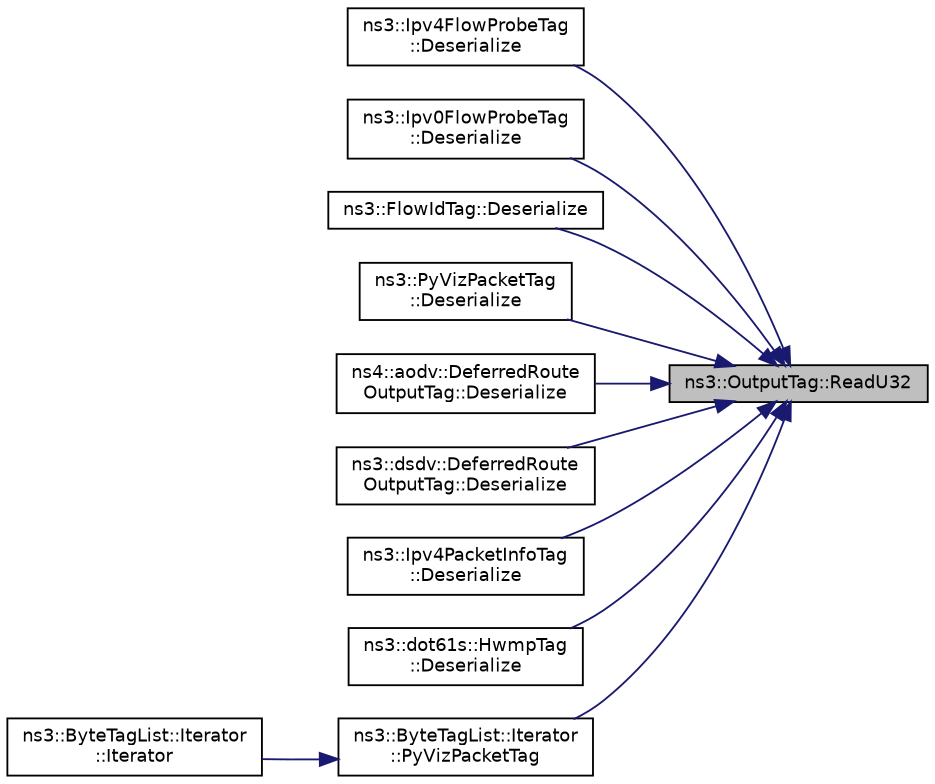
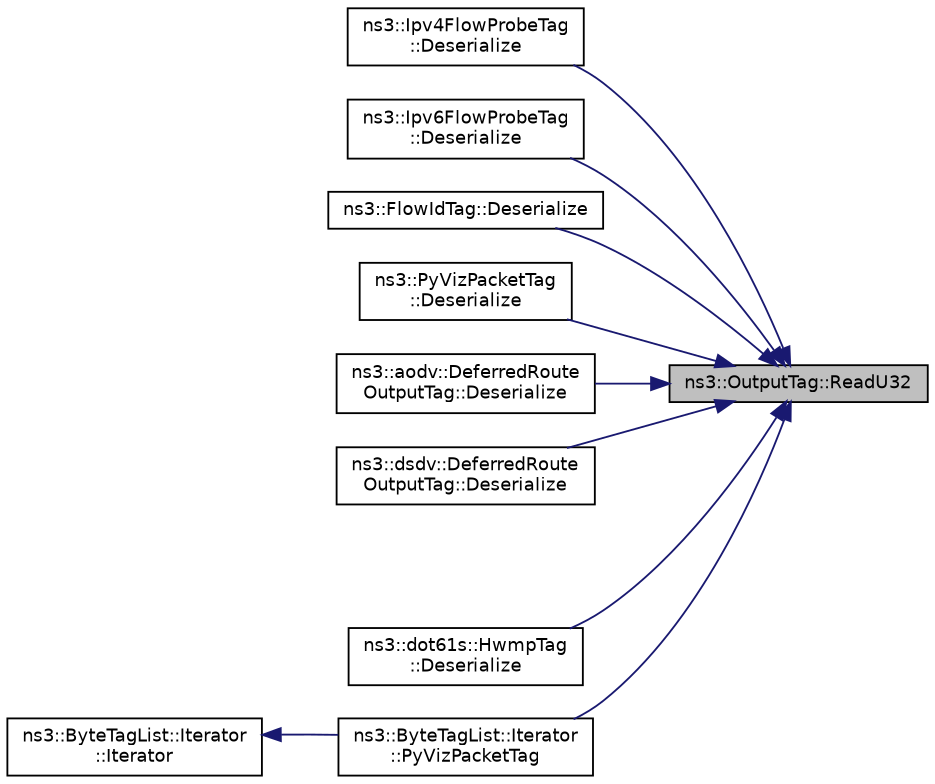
node "ns3::Ipv0FlowProbeTag ::Deserialize": label "ns3::Ipv0FlowProbeTag ::Deserialize" -> "ns3::Ipv6FlowProbeTag ::Deserialize"
node "ns4::aodv::DeferredRoute OutputTag::Deserialize": label "ns4::aodv::DeferredRoute OutputTag::Deserialize" -> "ns3::aodv::DeferredRoute OutputTag::Deserialize"
node "ns3::Ipv4PacketInfoTag ::Deserialize": removed
edge "ns3::ByteTagList::Iterator ::Iterator" -> "ns3::ByteTagList::Iterator ::PyVizPacketTag": reversed
